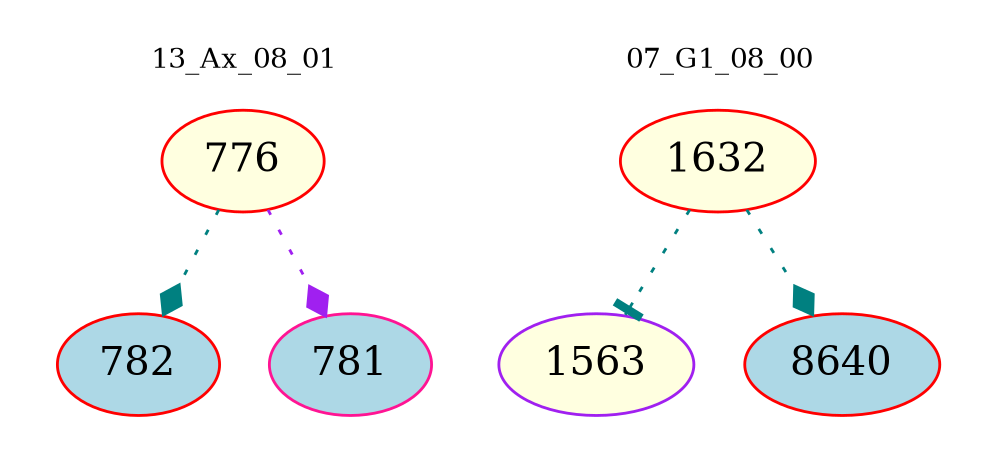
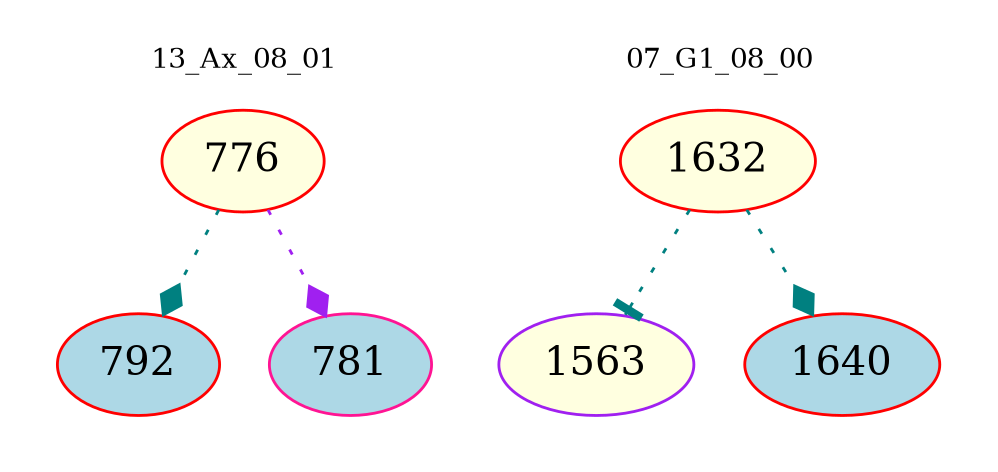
node "782": label "782" -> "792"
node "8640": label "8640" -> "1640"
